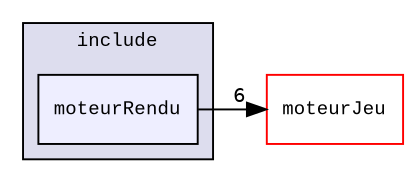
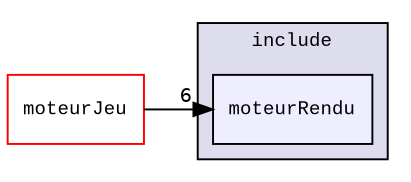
edge "moteurRendu" -> "moteurJeu": reversed
